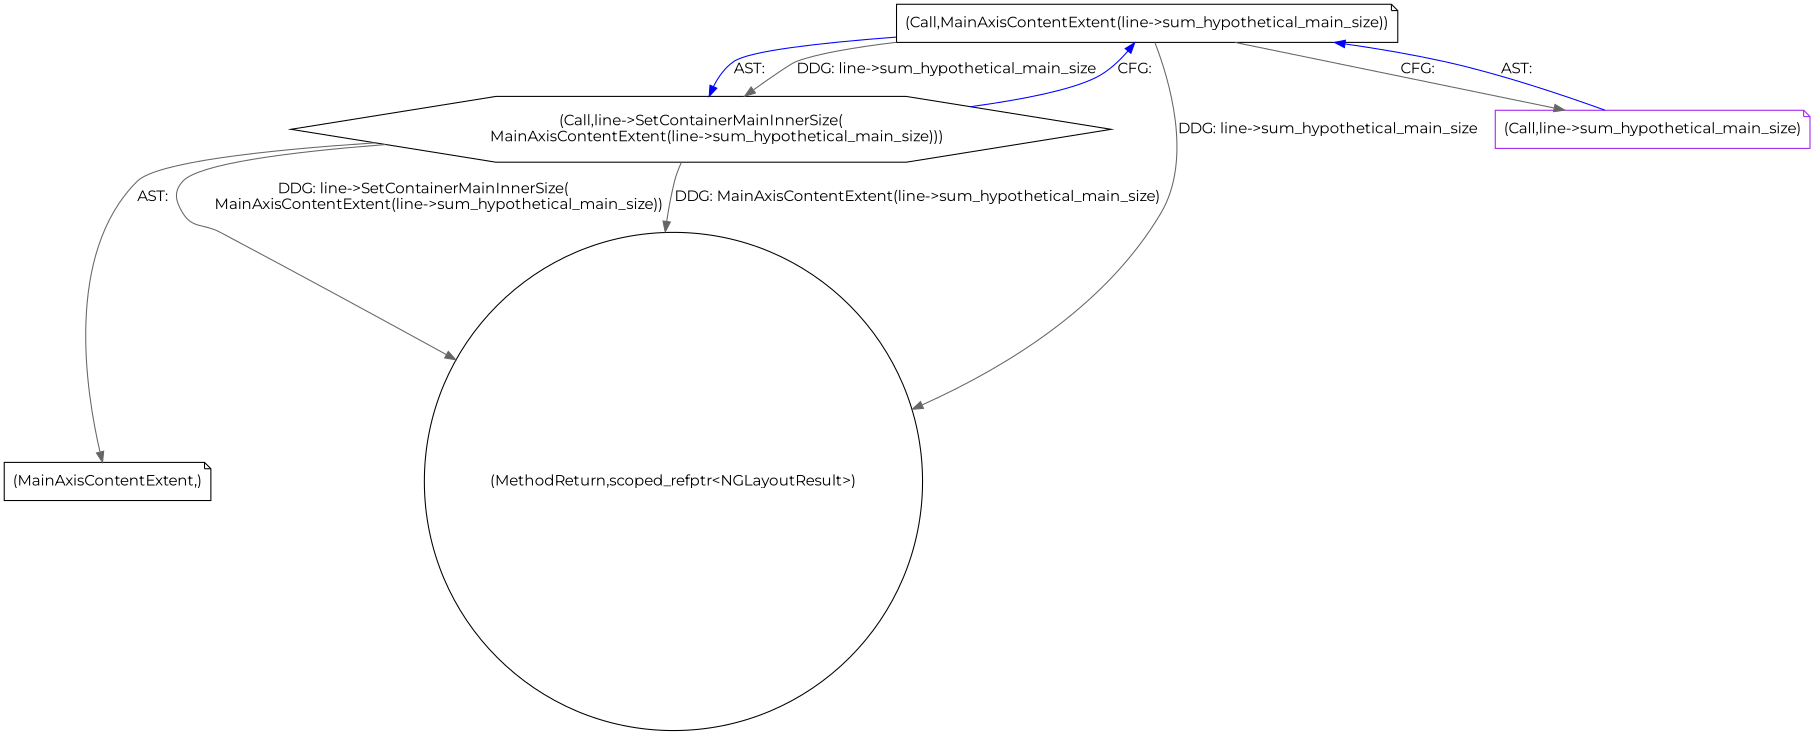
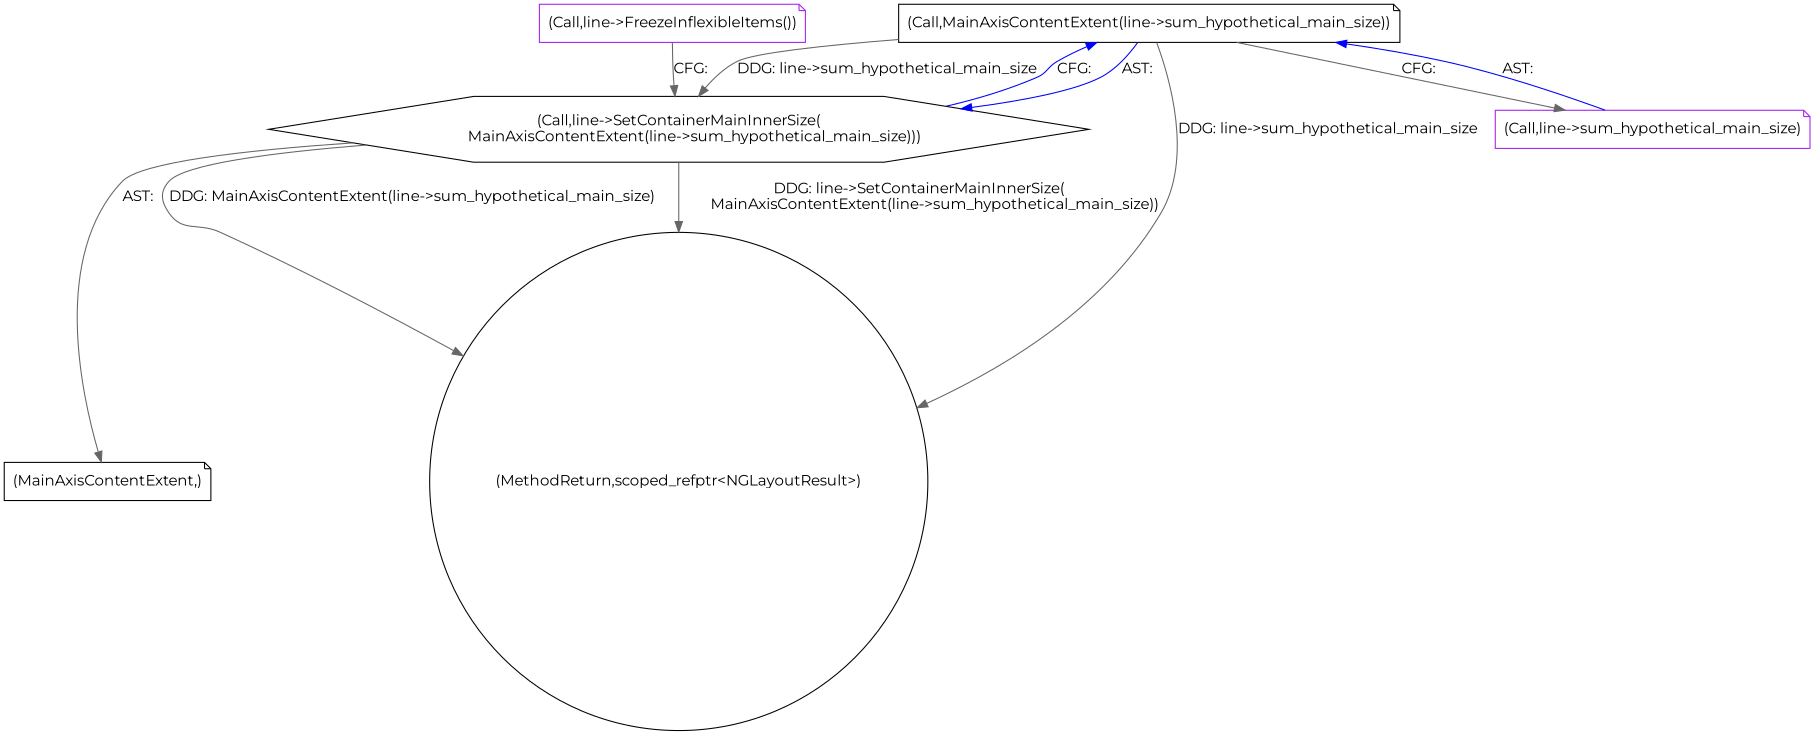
node "(Call,line->FreezeInflexibleItems())": added
